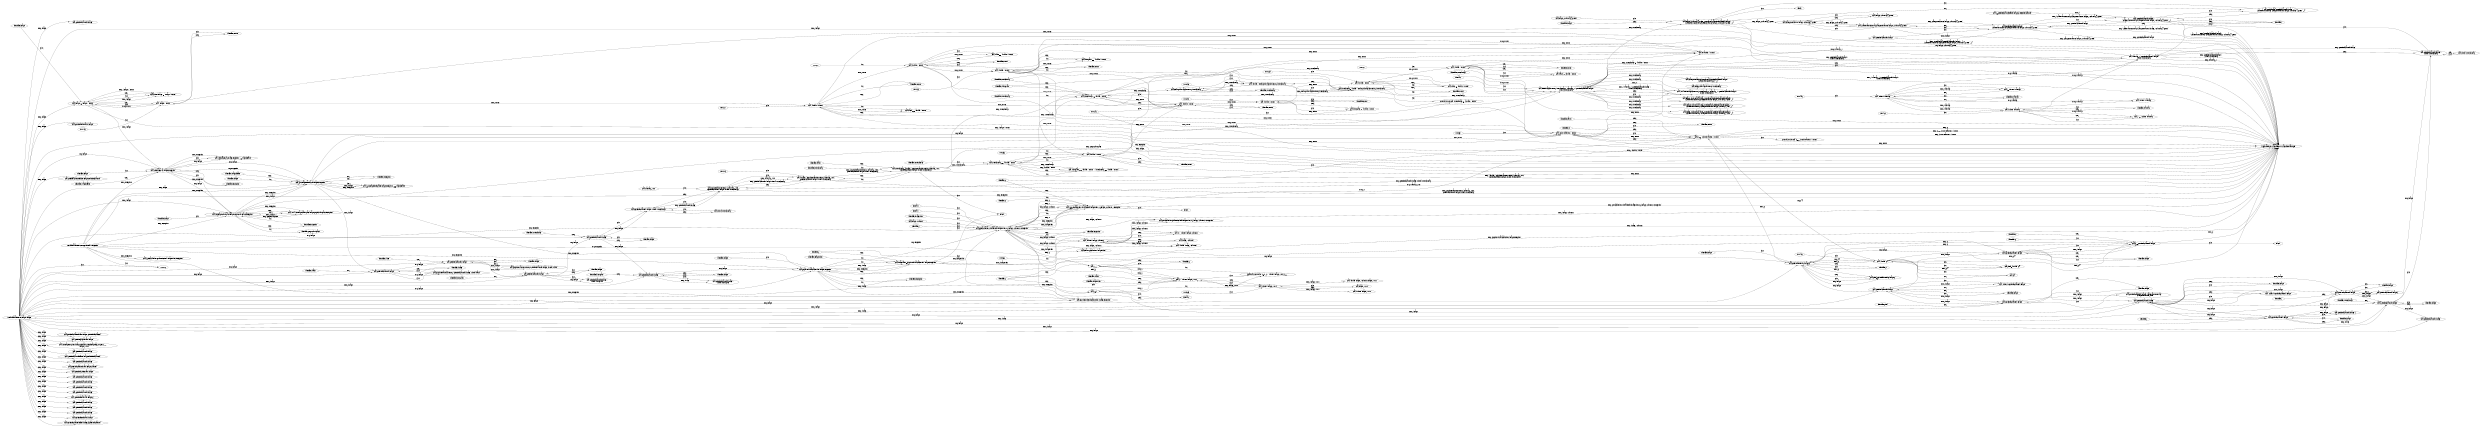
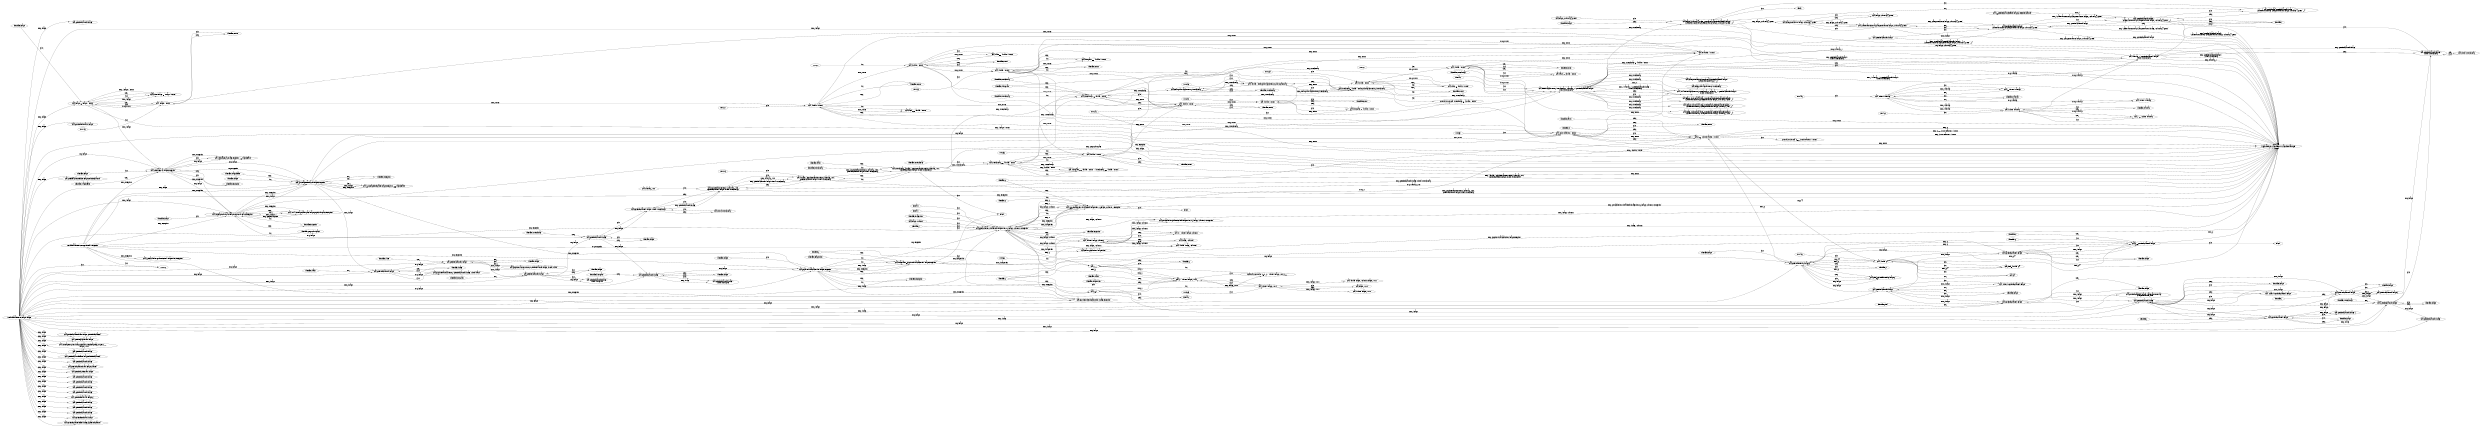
node "(Call,(double *) RelinquishMagickMemory(stretch_map))": label "(Call,(double *) RelinquishMagickMemory(stretch_map))" -> "(Call,(double *) RelinquishMagickMemory(histogram_map))"
edge "(Call,SetImageColorspace(image,GRAYColorspace,exception))" -> "(Identifier,GRAYColorspace)": reversed
edge "(Call,y < (ssize_t) image->rows)" -> "(ControlStructure,for (y=0; y < (ssize_t) image->rows; y++))": reversed
